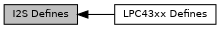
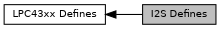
edge "LPC43xx Defines" -> "I2S Defines": reversed
